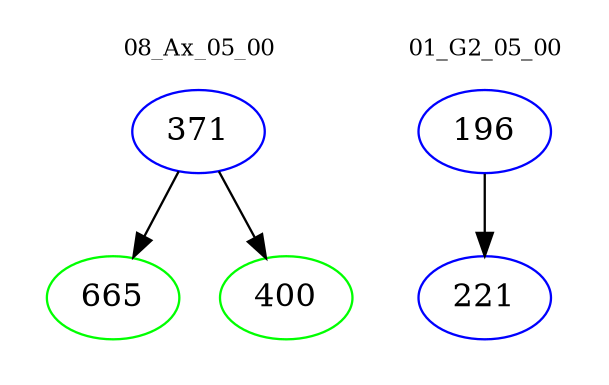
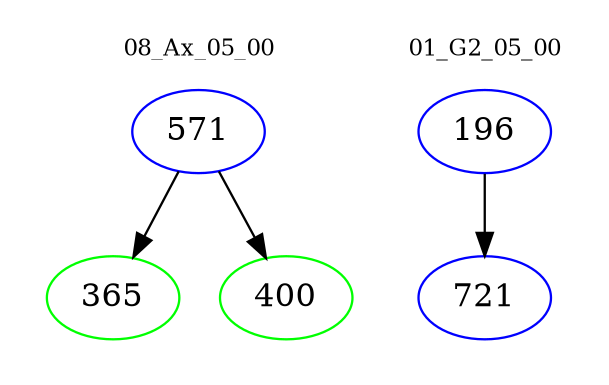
node "371": label "371" -> "571"
node "665": label "665" -> "365"
node "221": label "221" -> "721"
